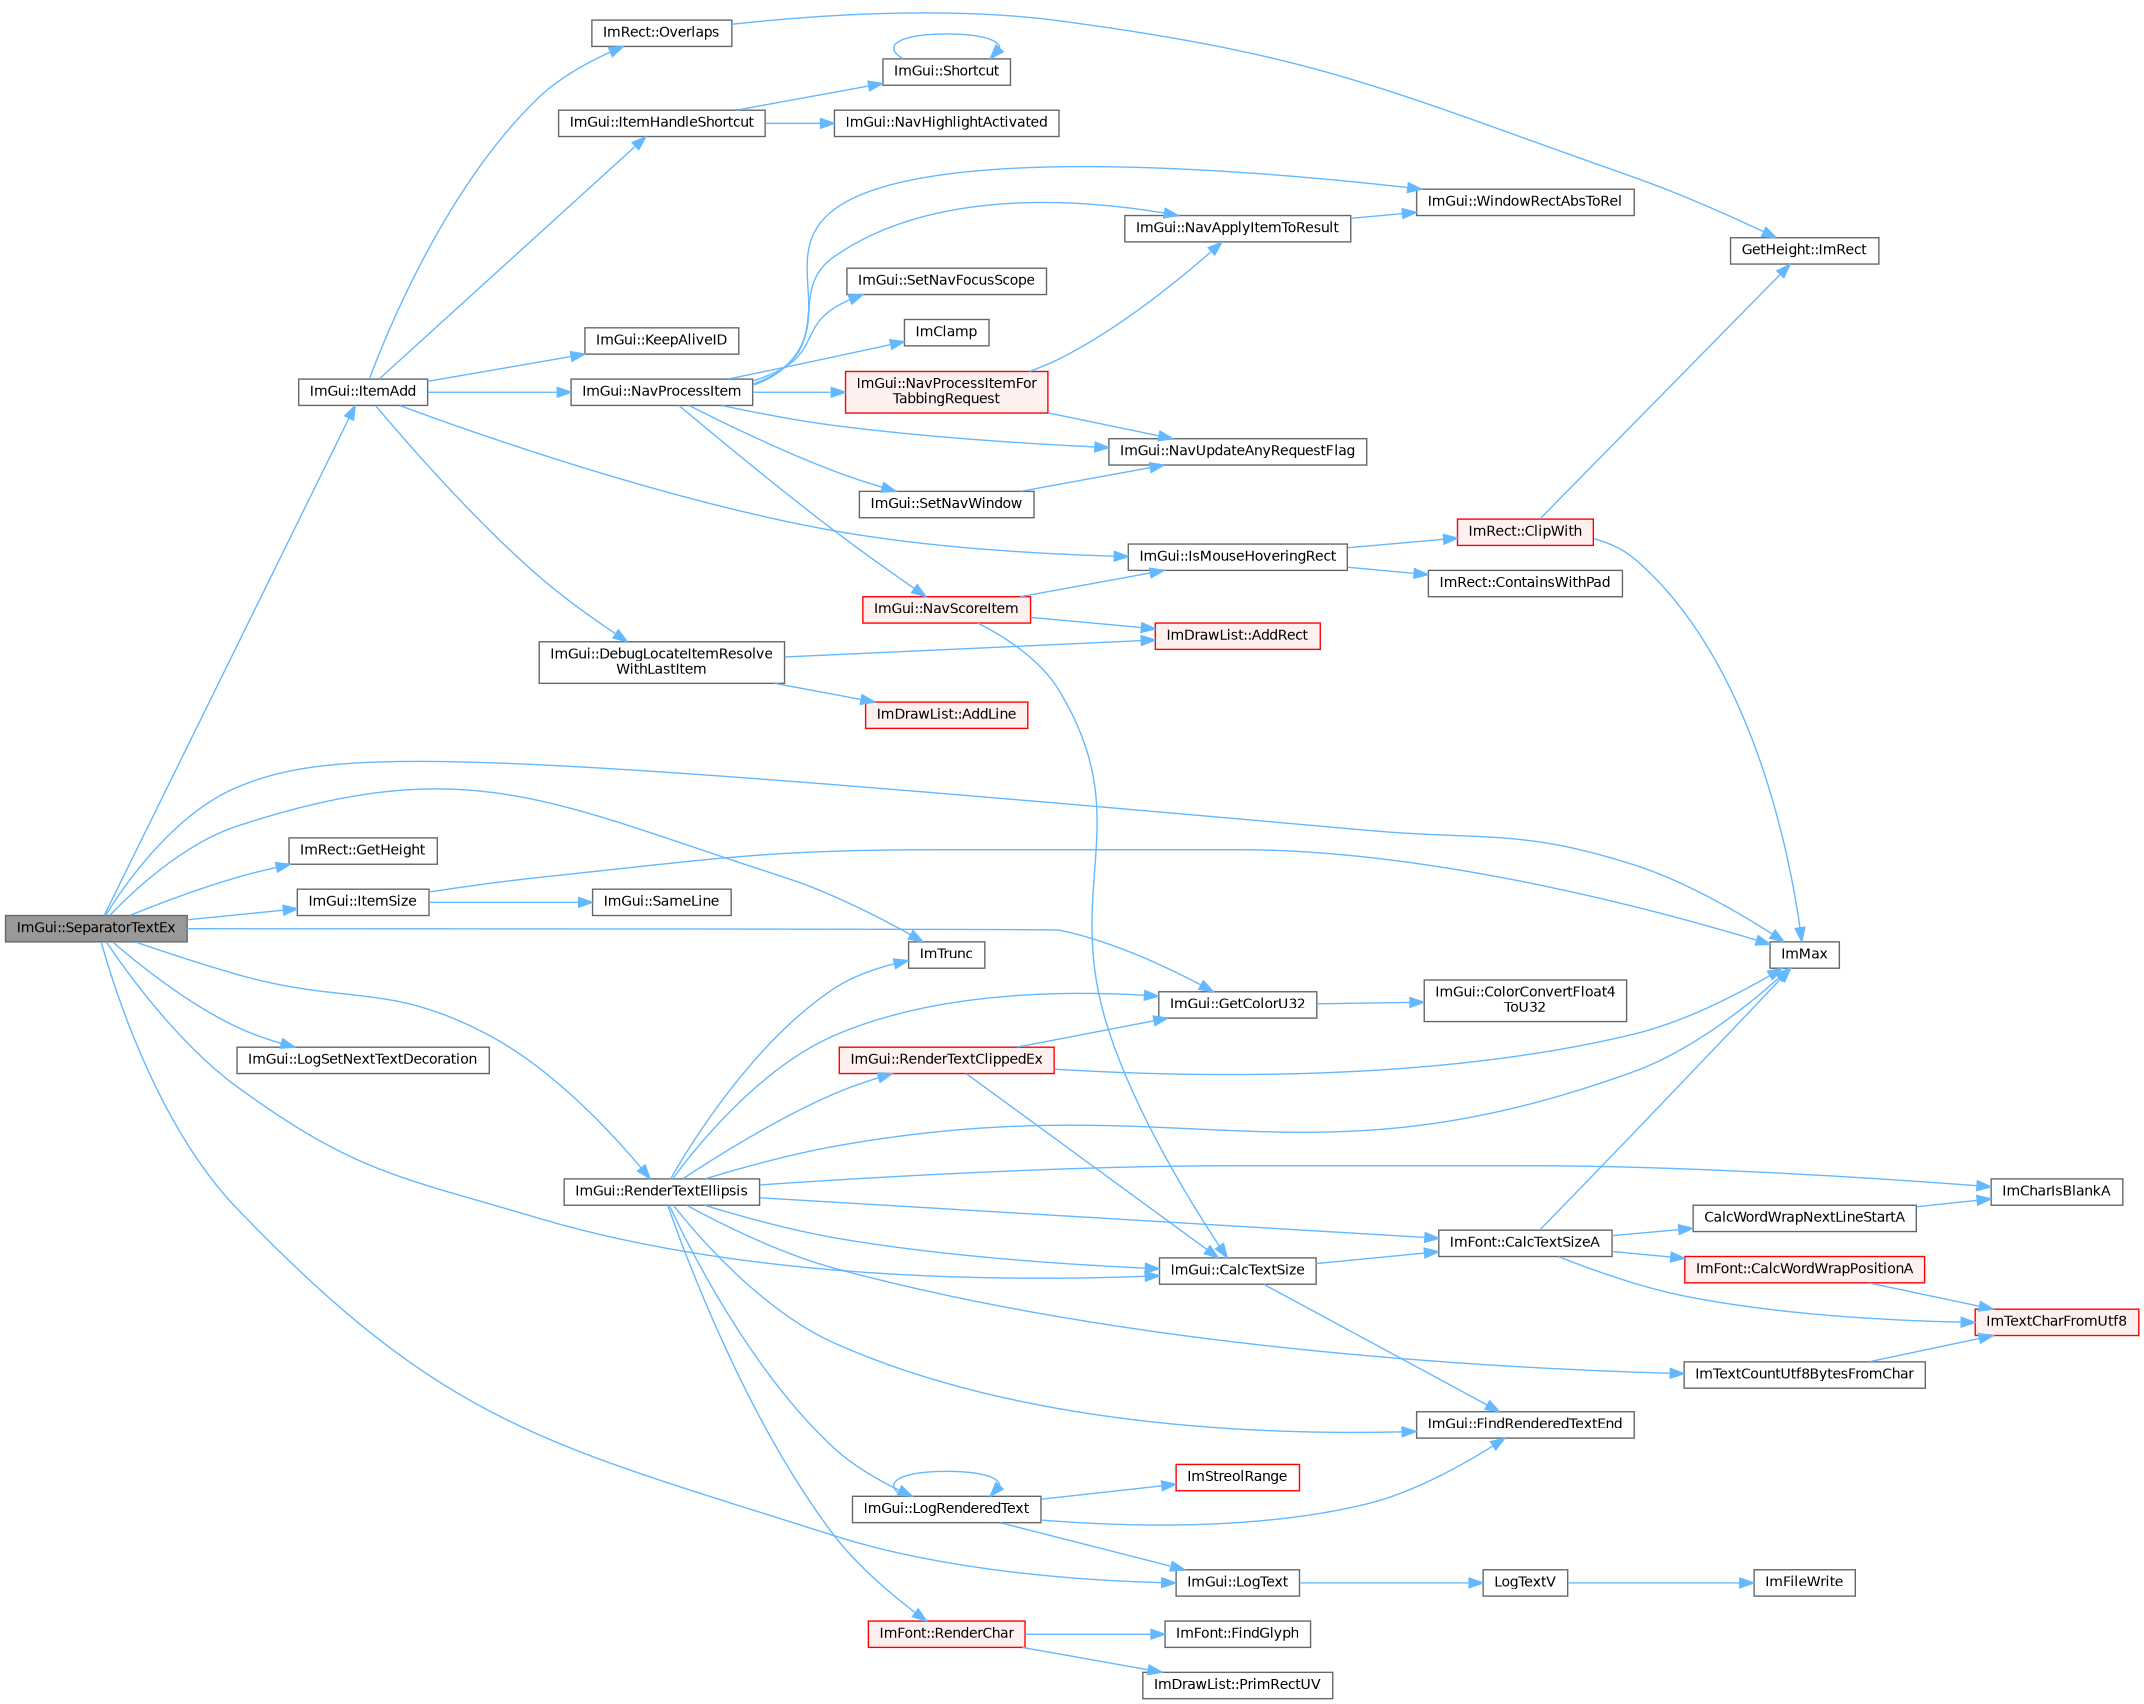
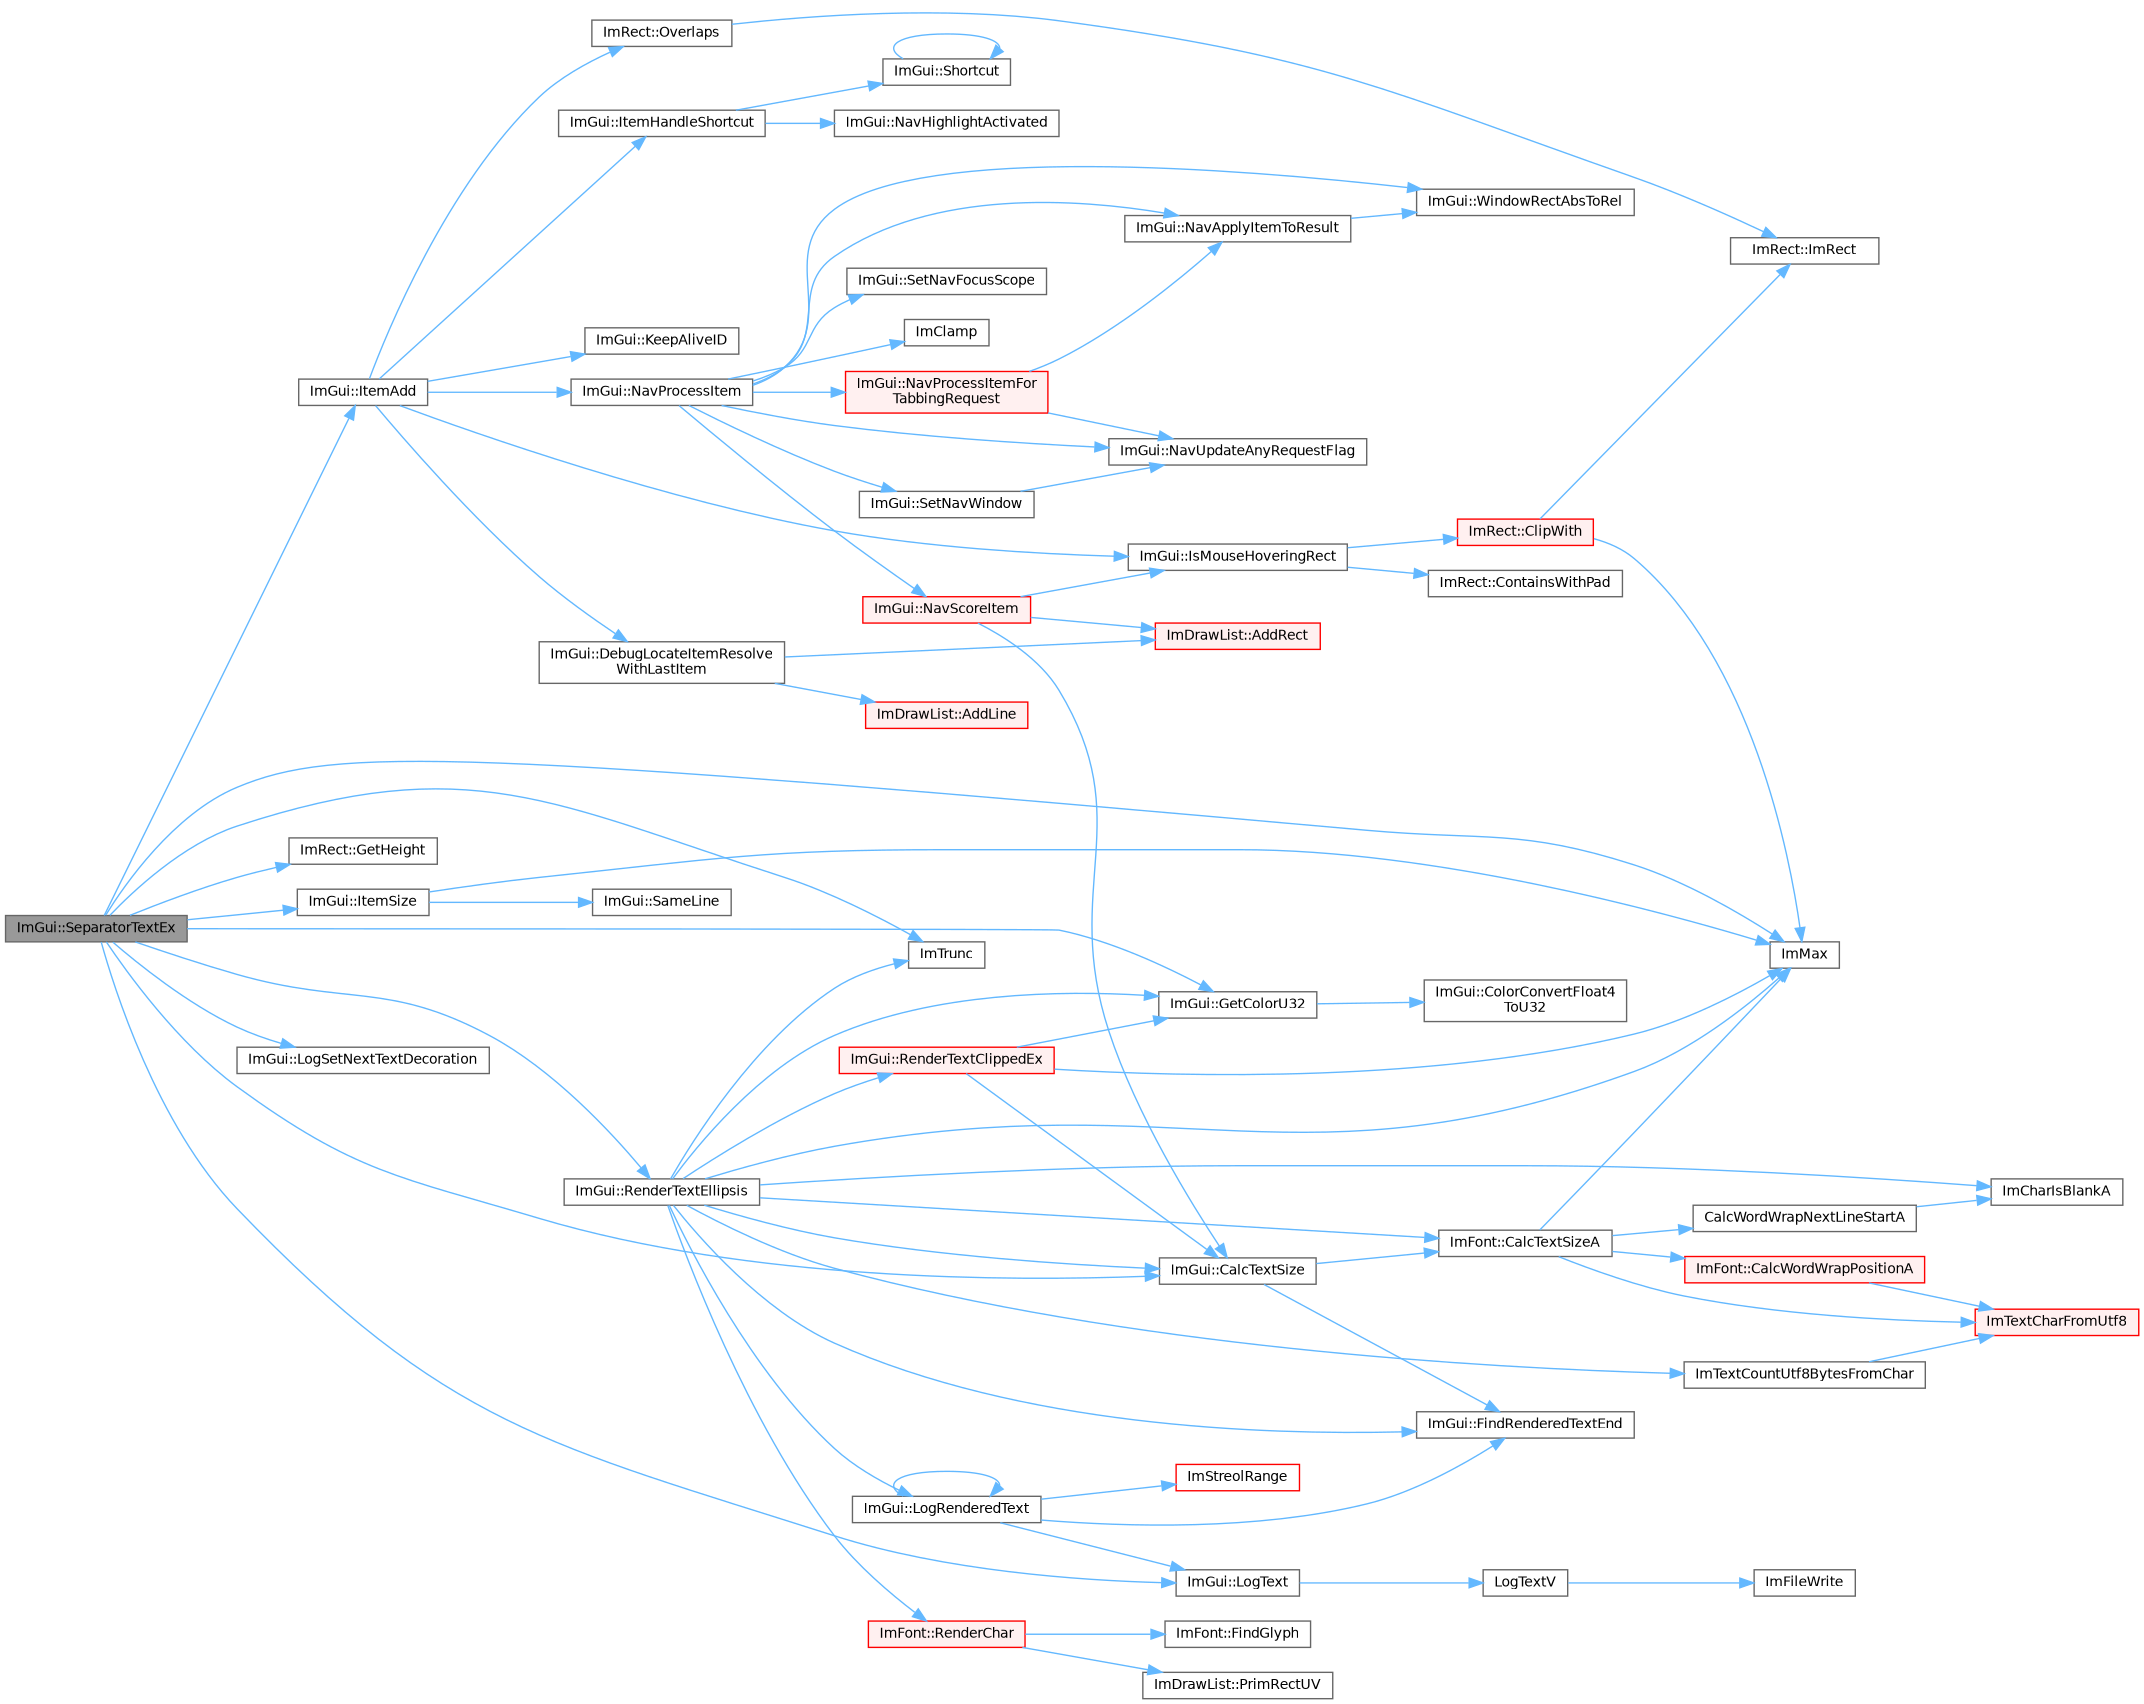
node "GetHeight::ImRect": label "GetHeight::ImRect" -> "ImRect::ImRect"
